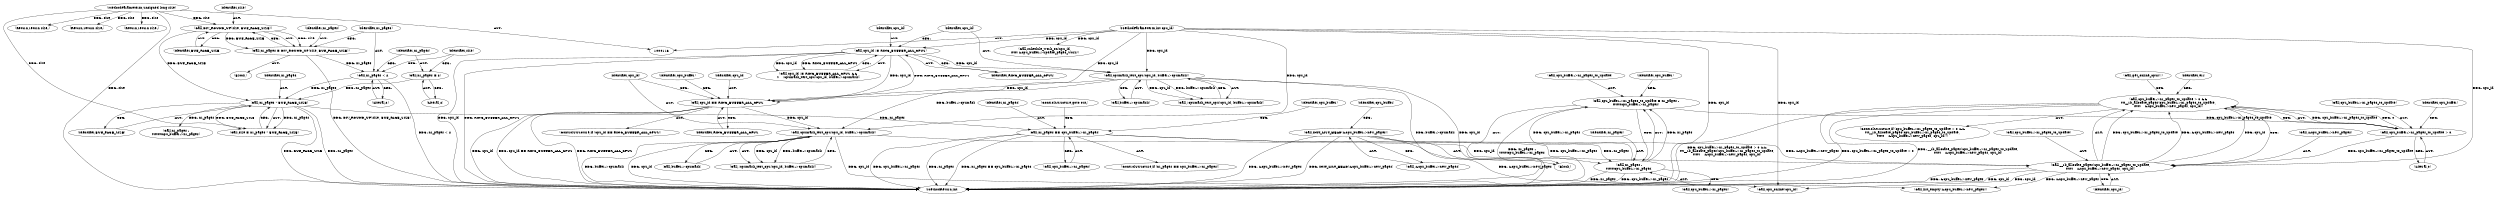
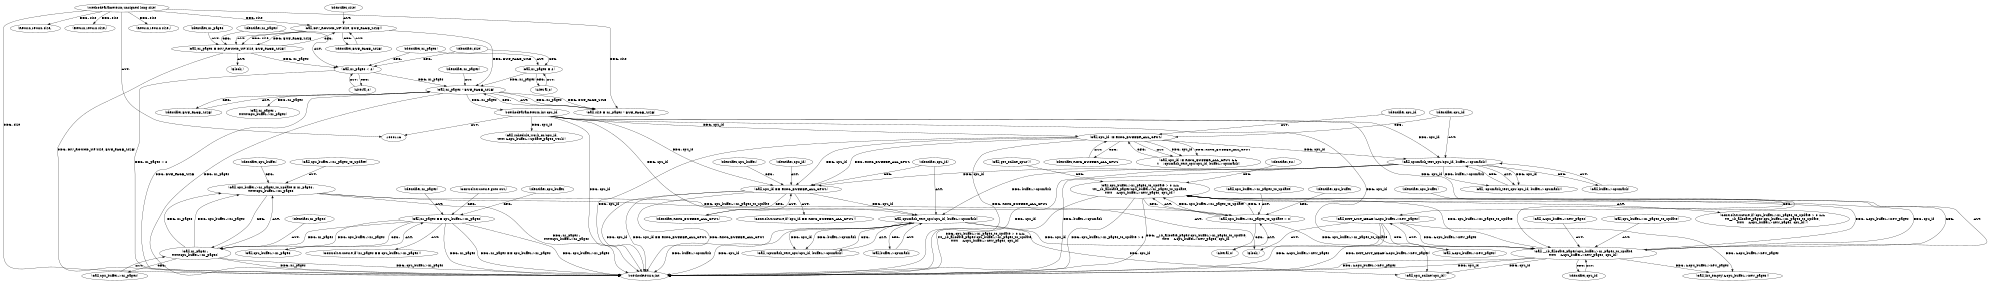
edge "(Call,nr_pages * BUF_PAGE_SIZE)" -> "(Call,nr_pages == cpu_buffer->nr_pages)": now "(Call,nr_pages * BUF_PAGE_SIZE)" -> "(MethodParameterIn,int cpu_id)"
